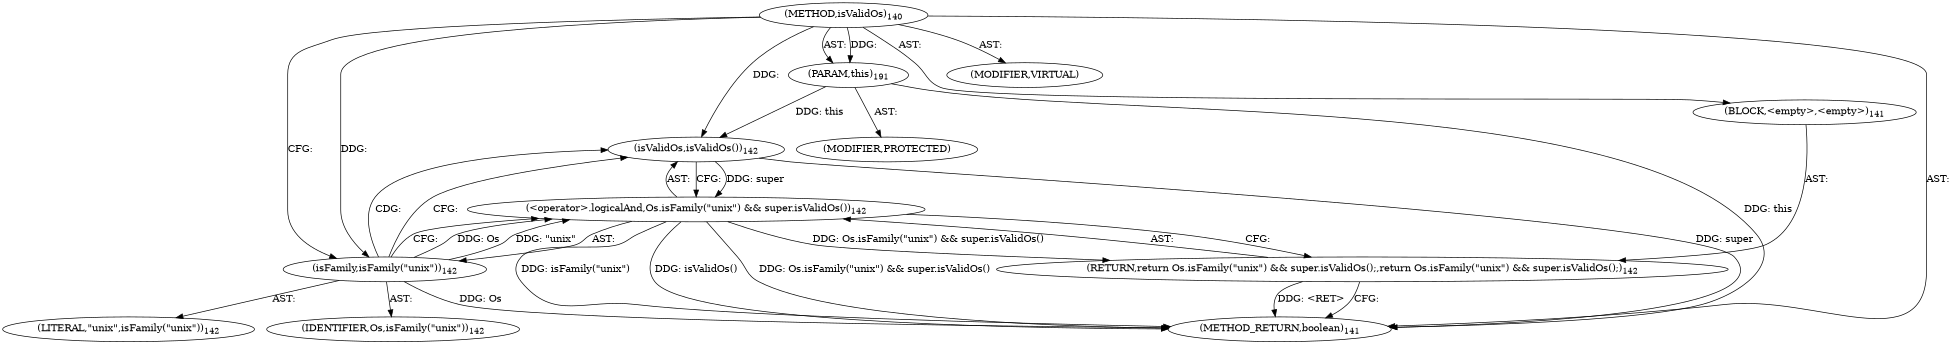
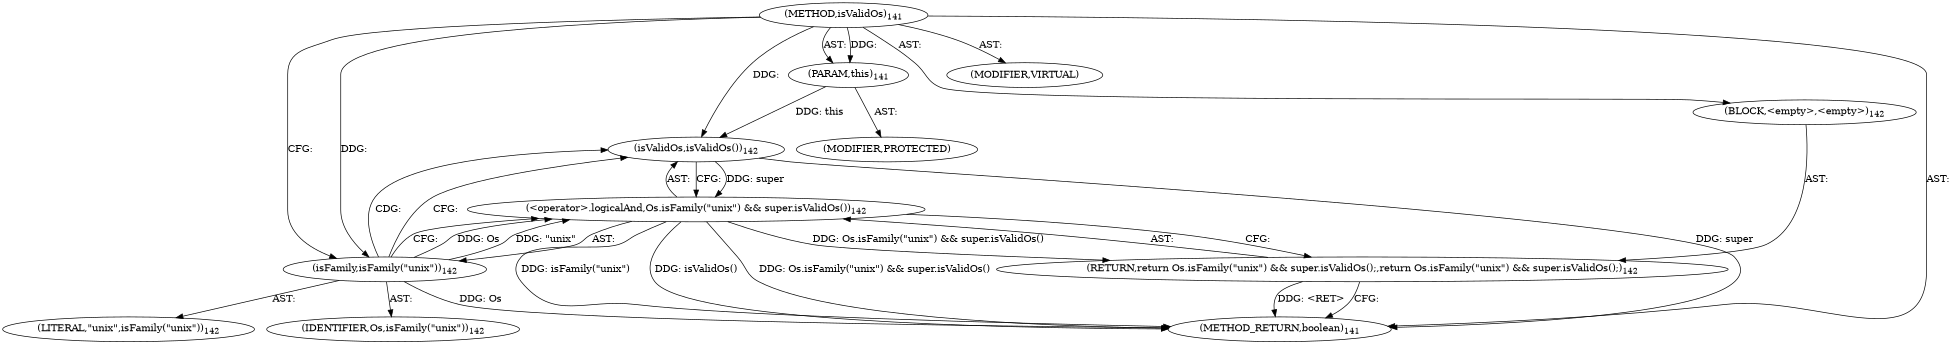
node "(METHOD,isValidOs)": text "140" -> "141"
node "(PARAM,this)": text "191" -> "141"
node "(BLOCK,<empty>,<empty>)": text "141" -> "142"
edge "(PARAM,this)" -> "(METHOD_RETURN,boolean)": removed, label "DDG: this"
